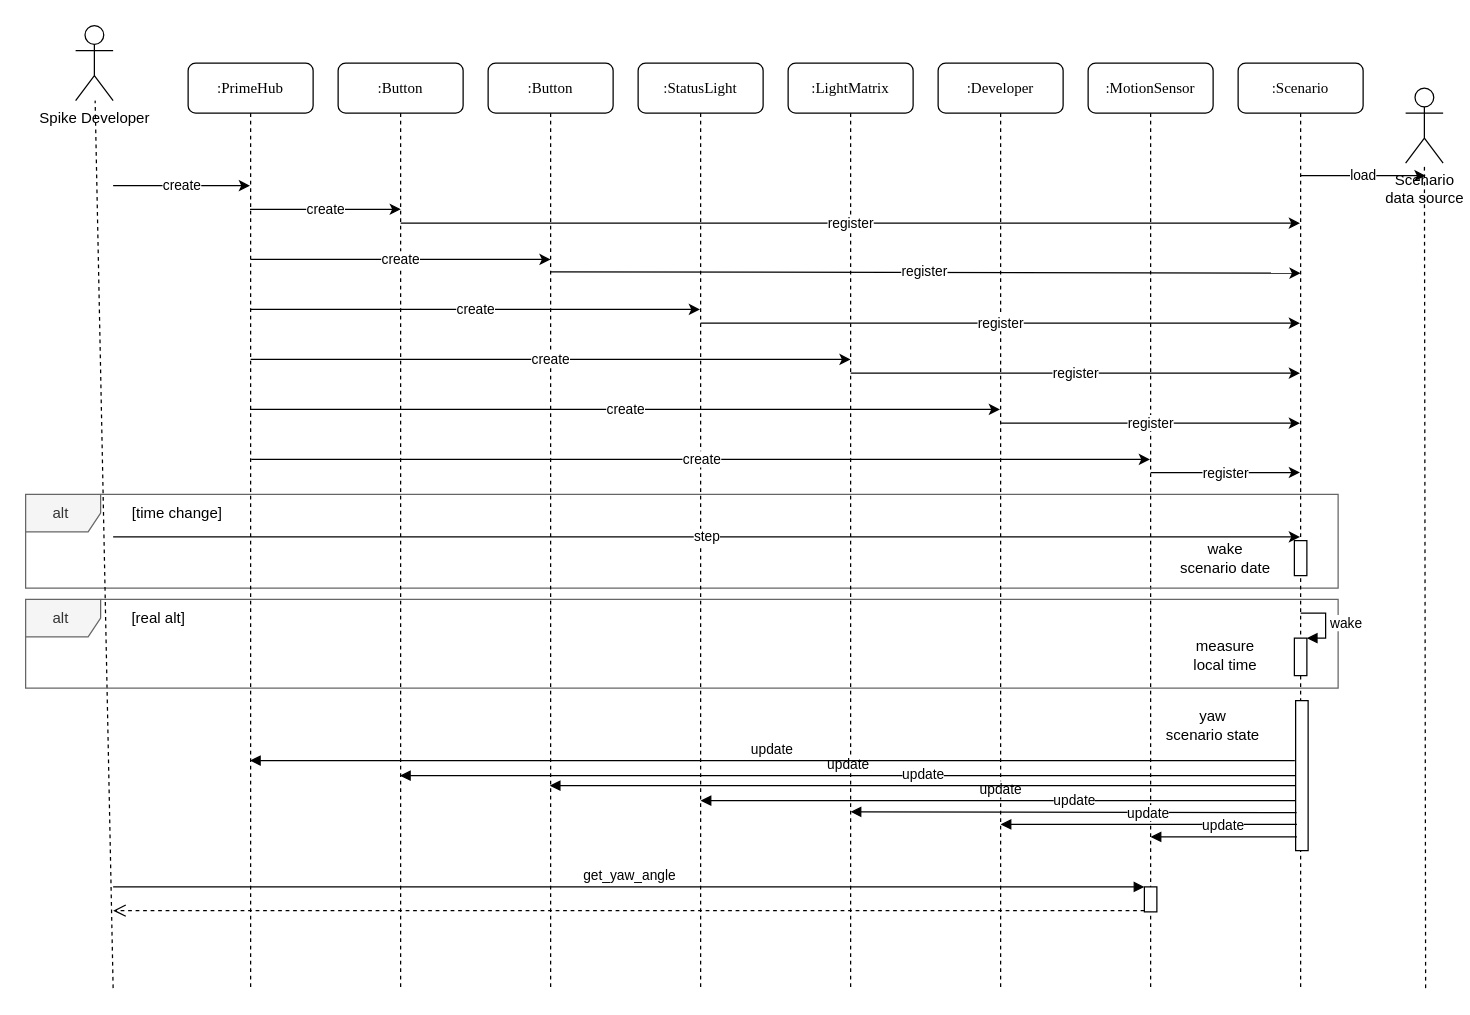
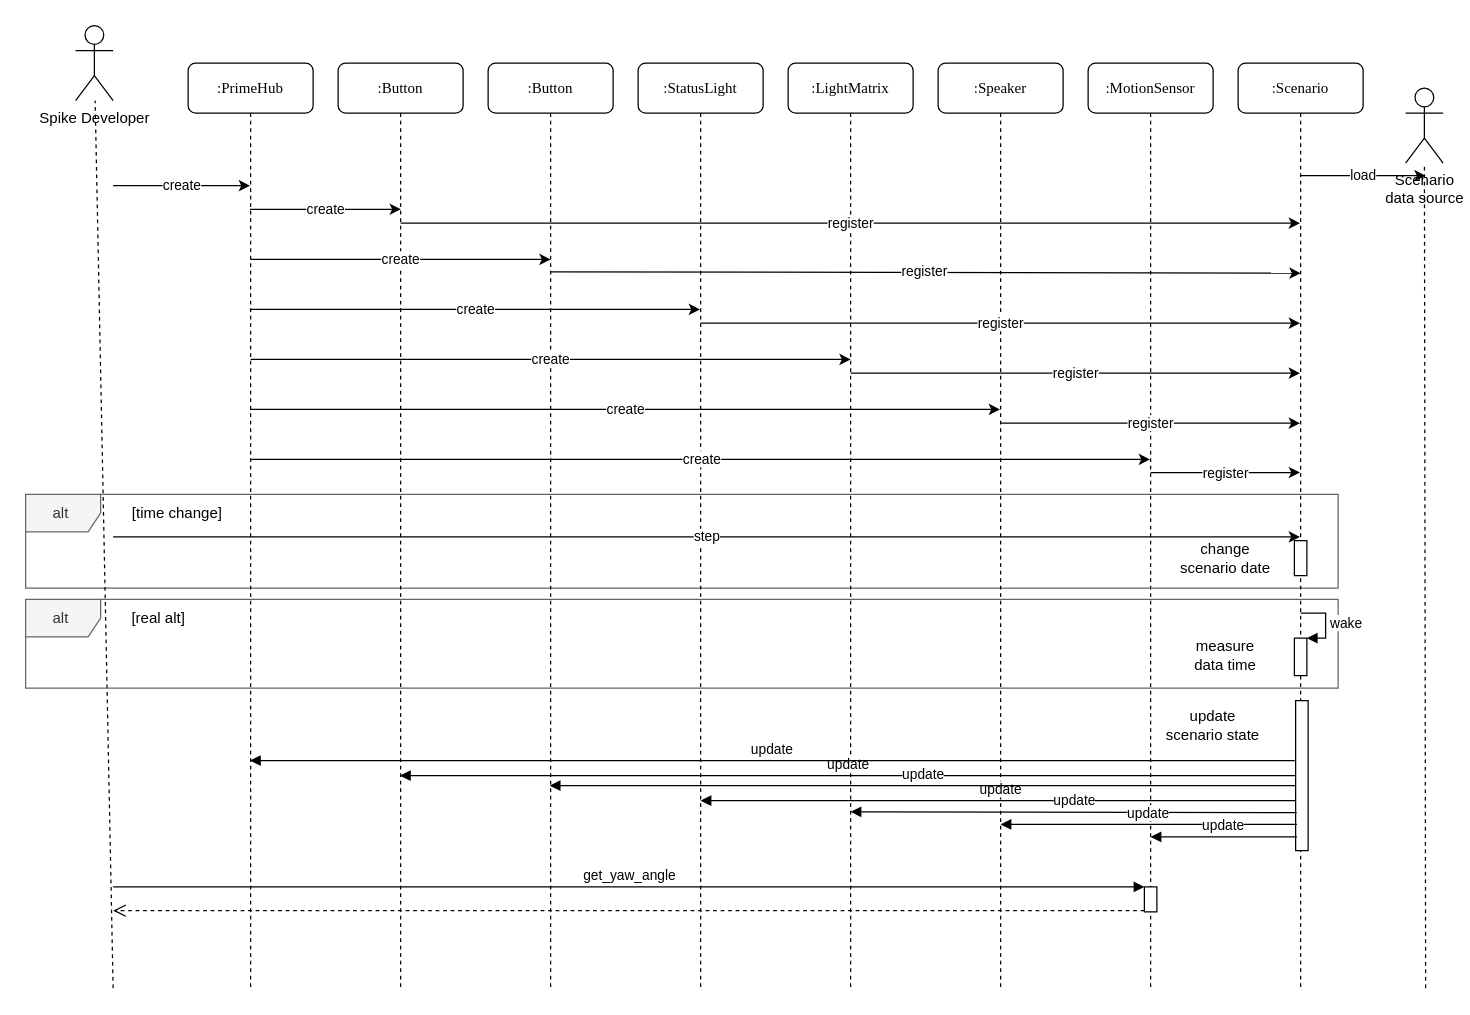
node ":Developer": label ":Developer" -> ":Speaker"
node "wake scenario date": label "wake scenario date" -> "change scenario date"
node "measure local time": label "measure local time" -> "measure data time"
node "yaw scenario state": label "yaw scenario state" -> "update scenario state"
